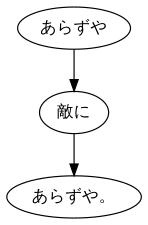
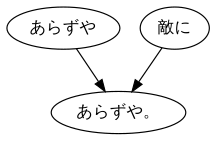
edge "あらずや" -> "敵に": now "あらずや" -> "あらずや。"
